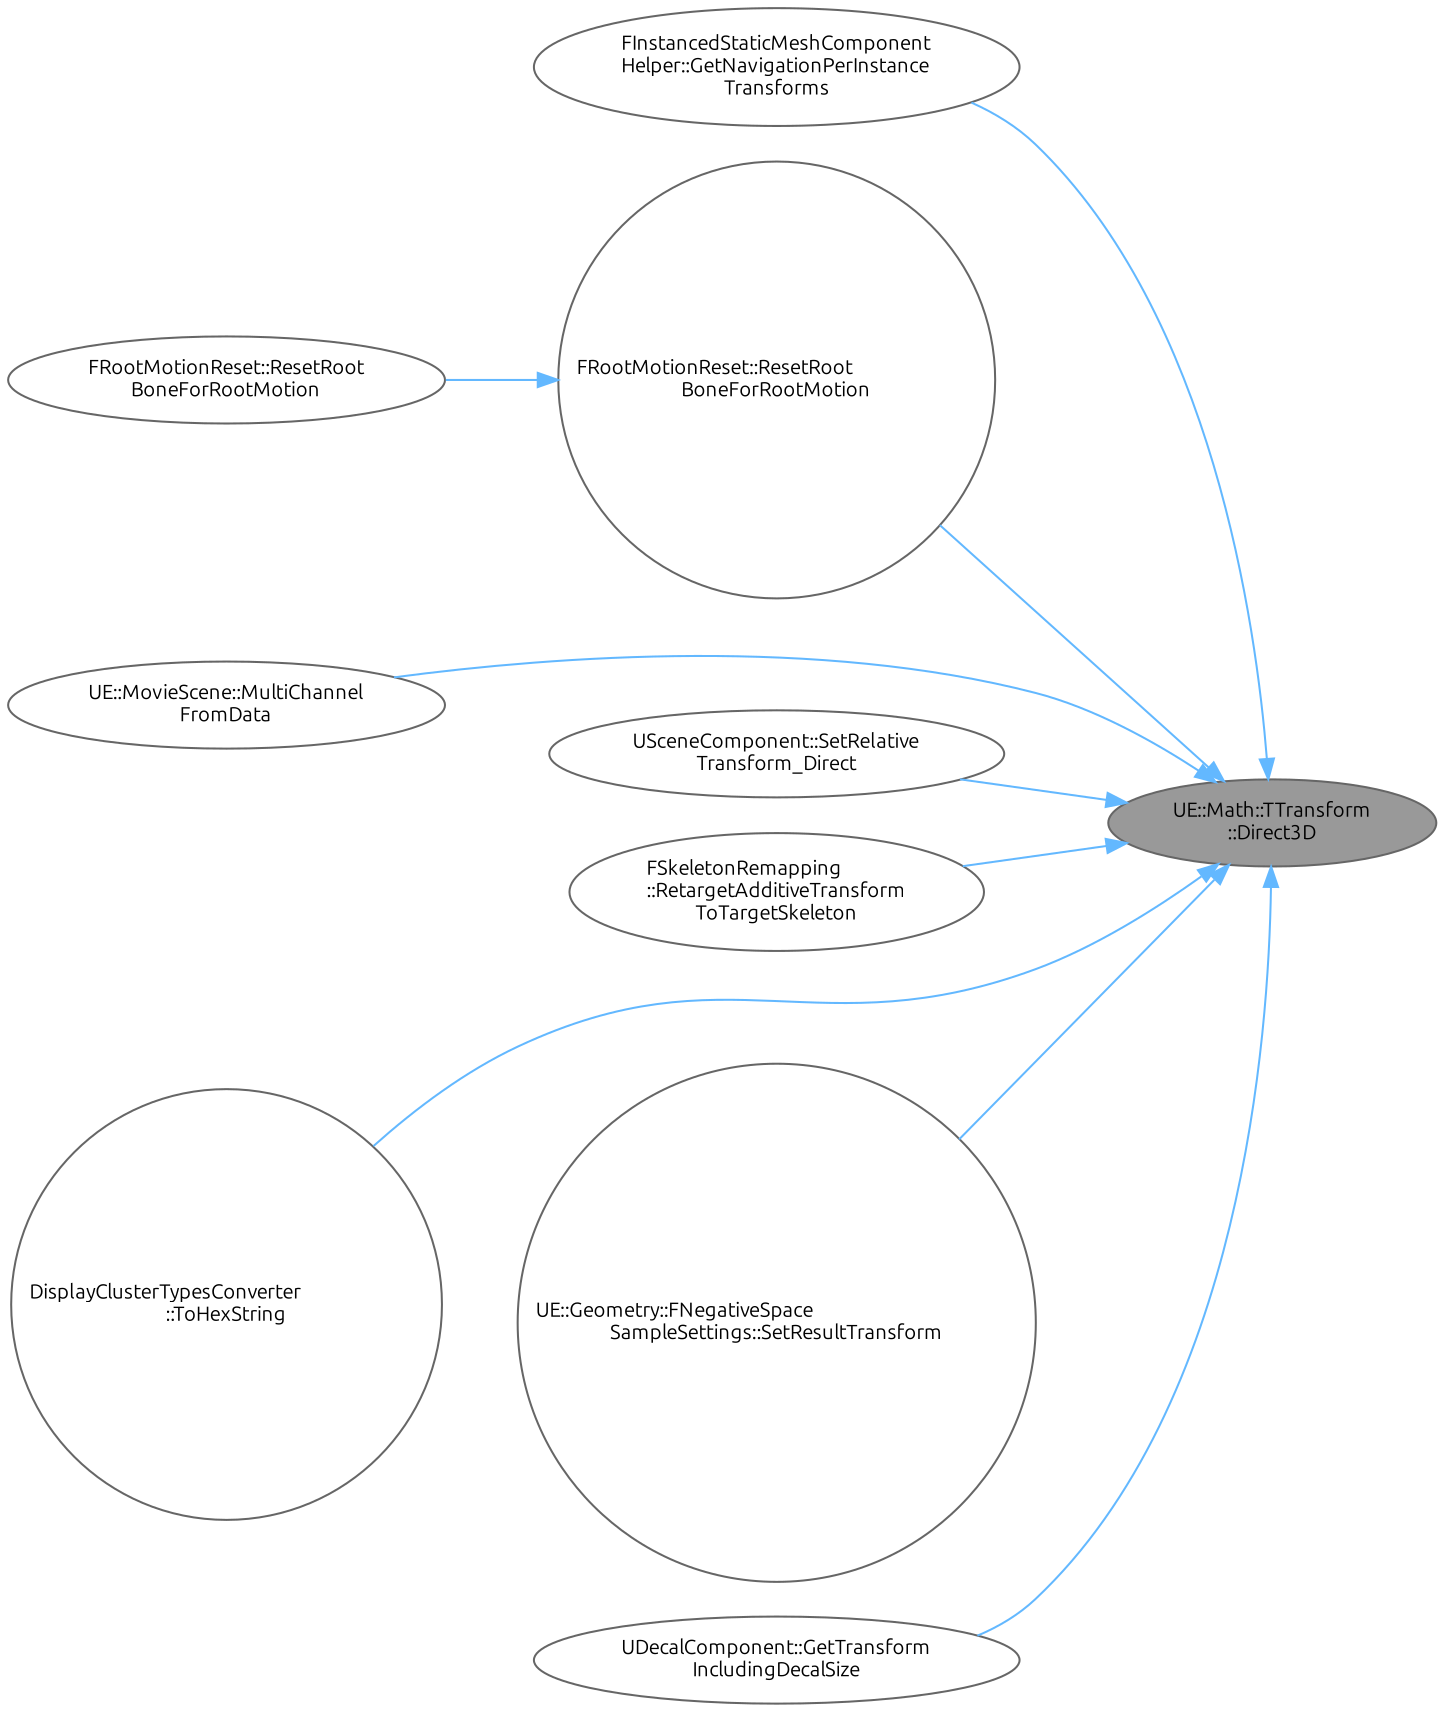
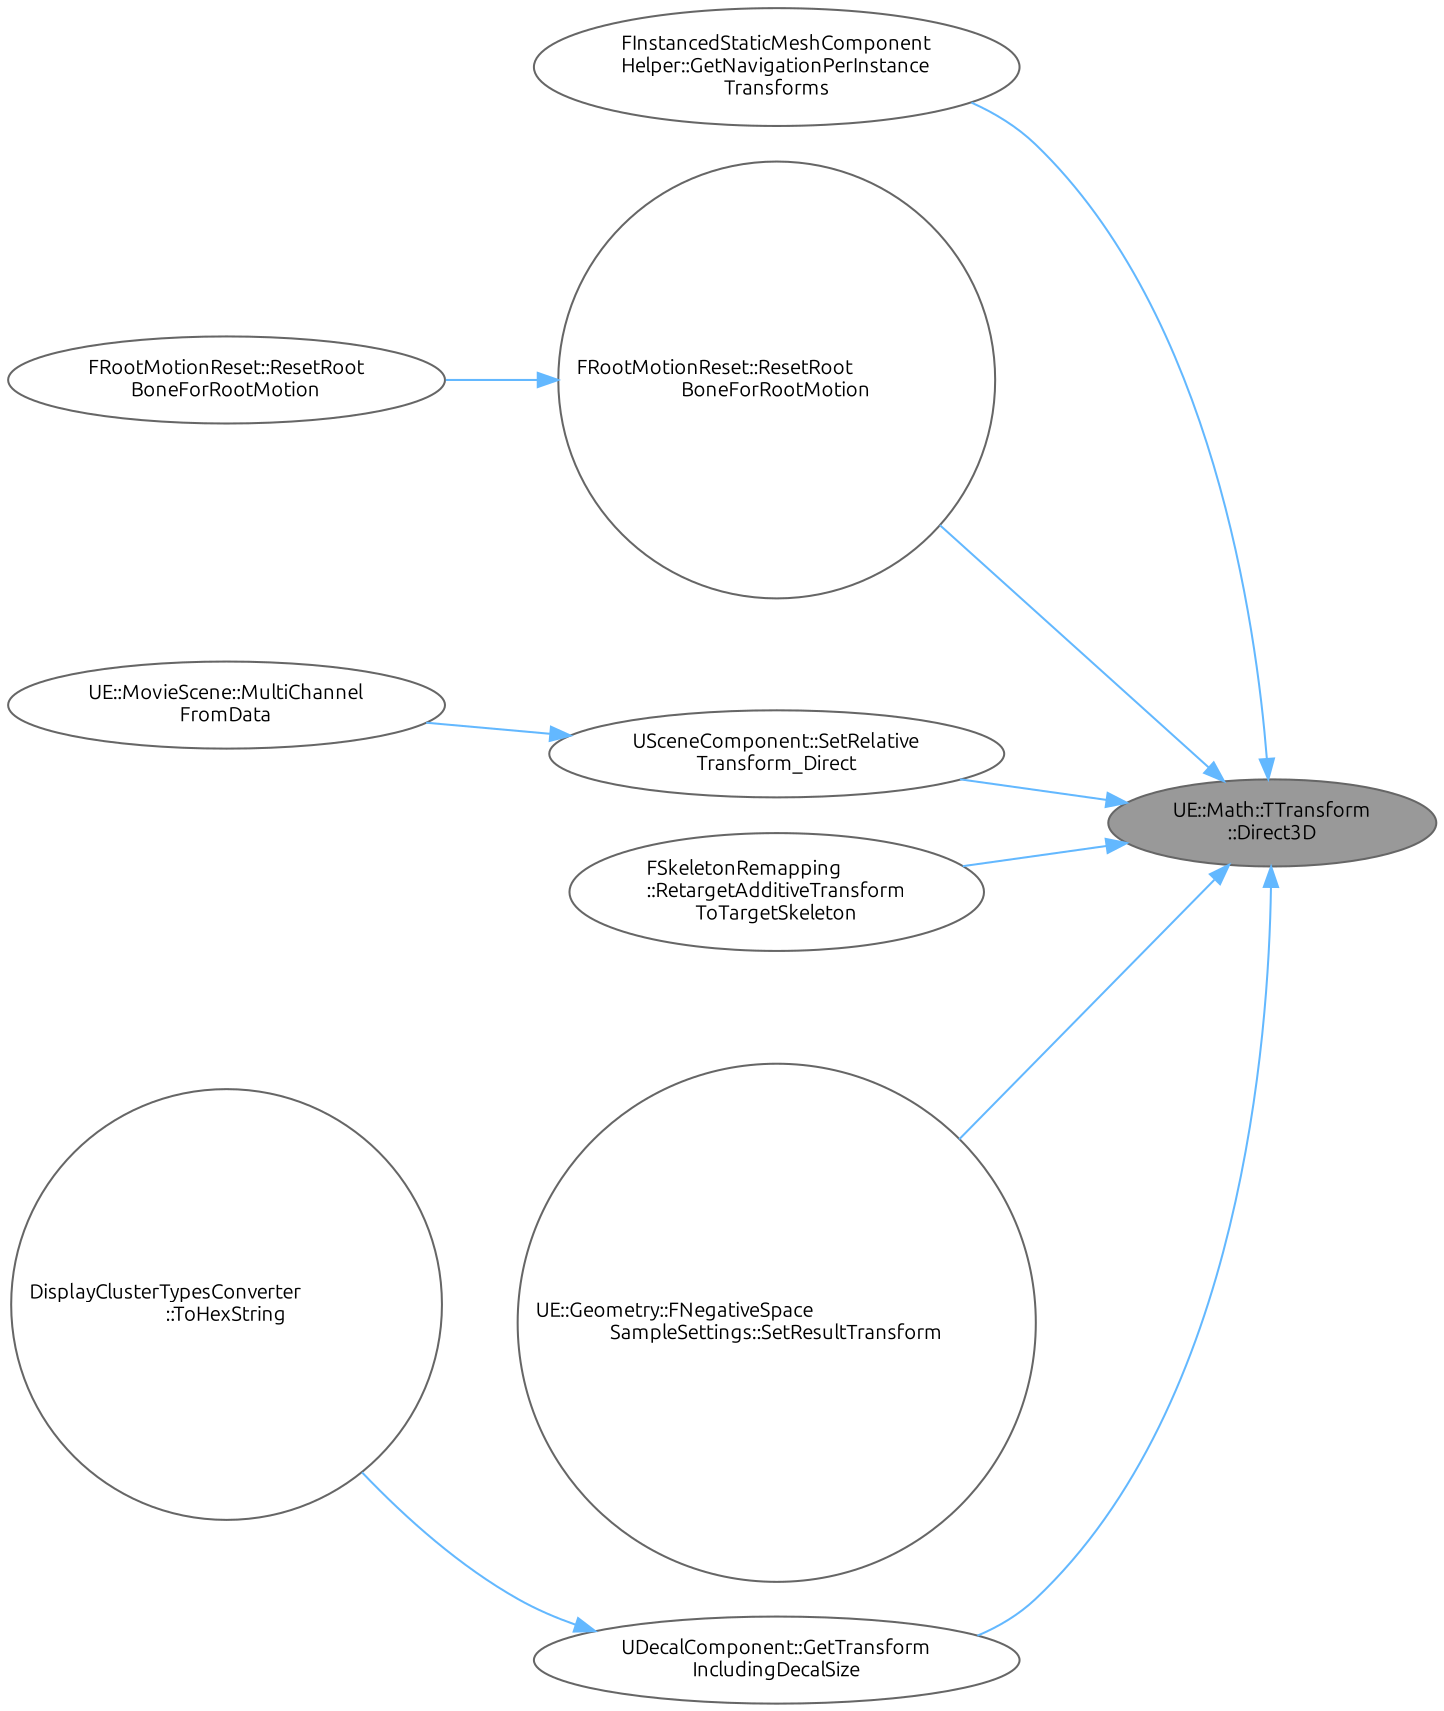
edge "UE::MovieScene::MultiChannel FromData" -> "UE::Math::TTransform ::Direct3D": now "UE::MovieScene::MultiChannel FromData" -> "USceneComponent::SetRelative Transform_Direct"
edge "DisplayClusterTypesConverter ::ToHexString" -> "UE::Math::TTransform ::Direct3D": now "DisplayClusterTypesConverter ::ToHexString" -> "UDecalComponent::GetTransform IncludingDecalSize"
